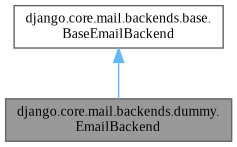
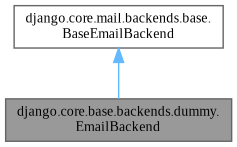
node "django.core.mail.backends.dummy. EmailBackend": label "django.core.mail.backends.dummy. EmailBackend" -> "django.core.base.backends.dummy. EmailBackend"
